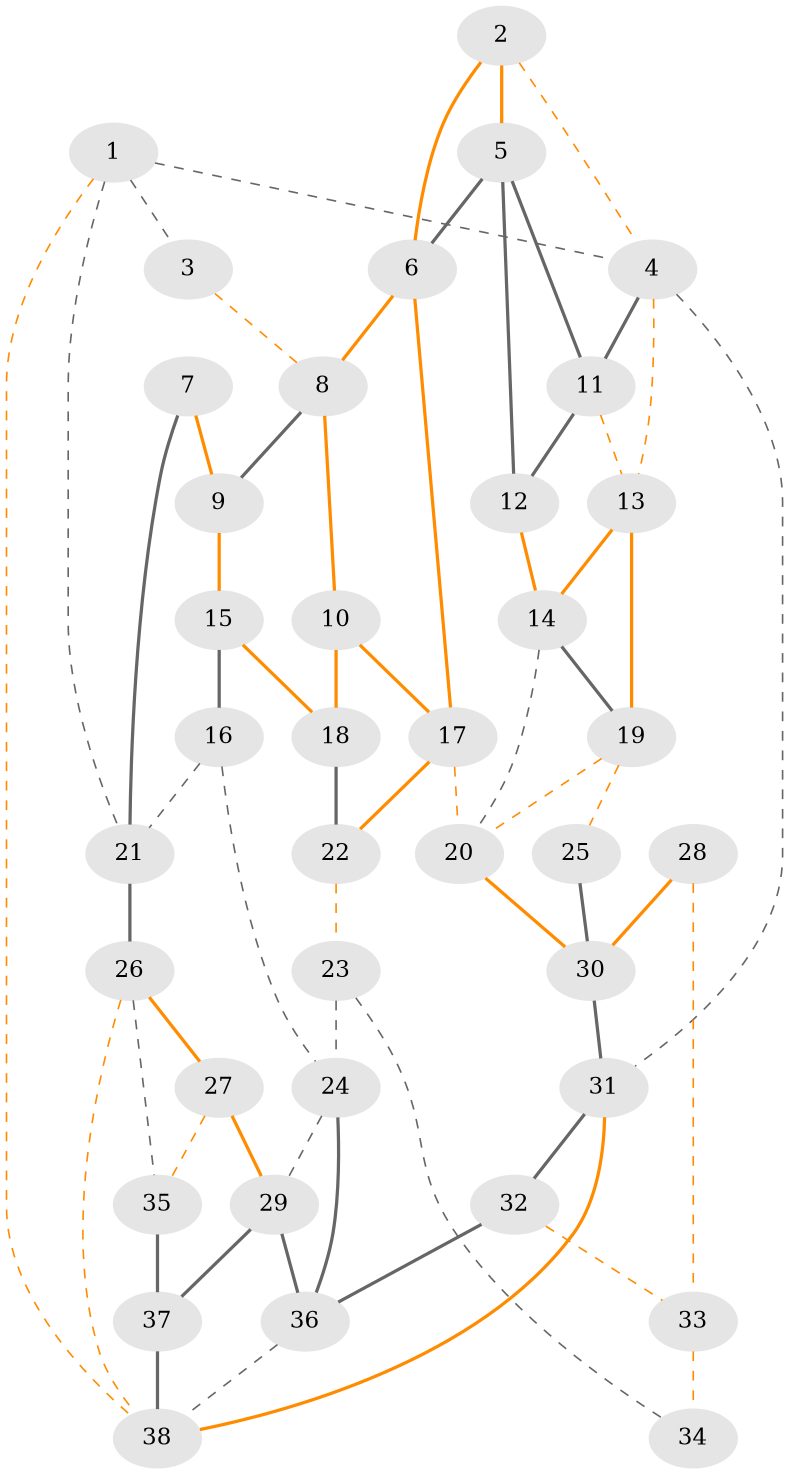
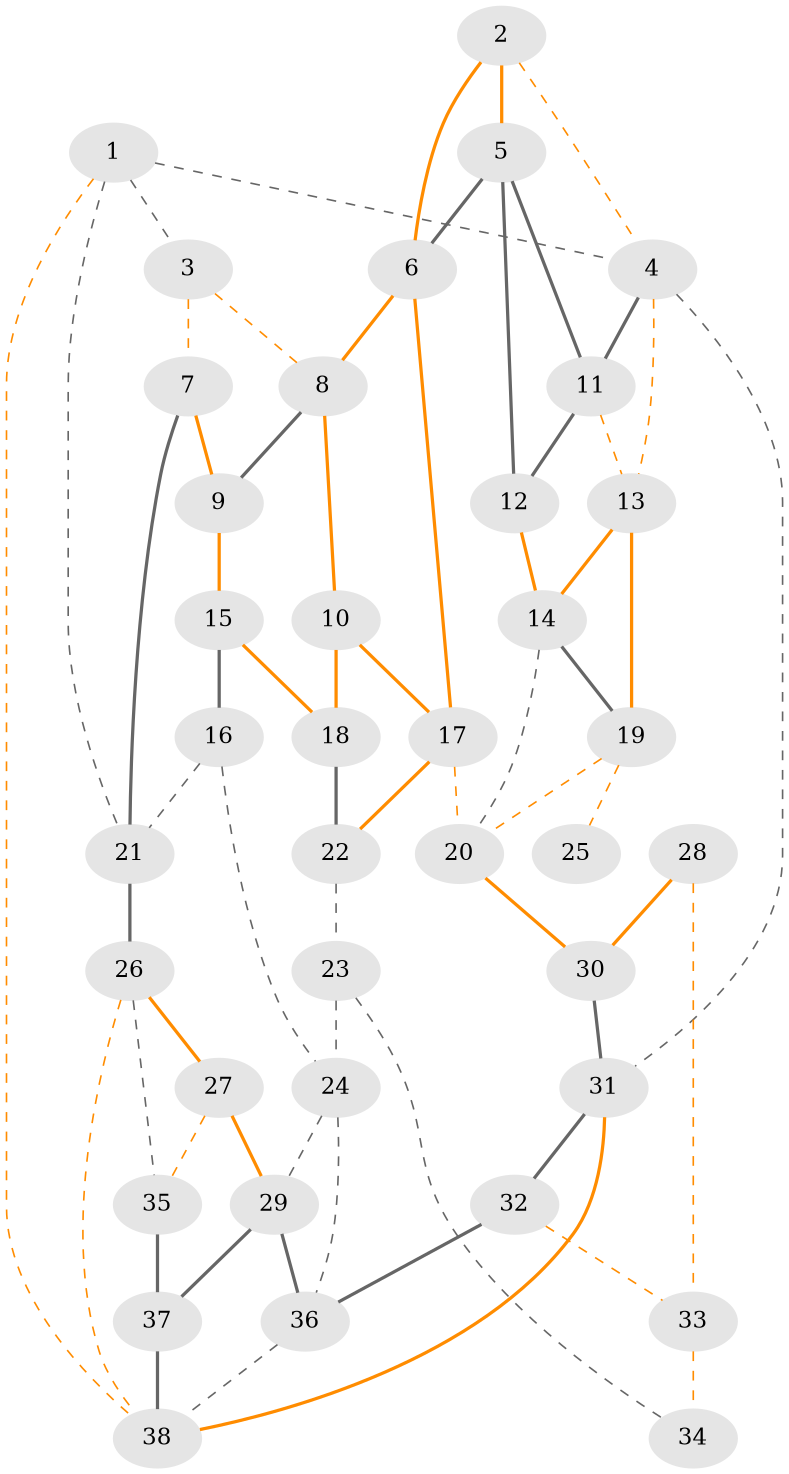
edge "3" -- "7": added
edge "25" -- "30": removed
edge "22" -- "23": color darkorange -> gray40
edge "24" -- "36": style bold -> dashed
